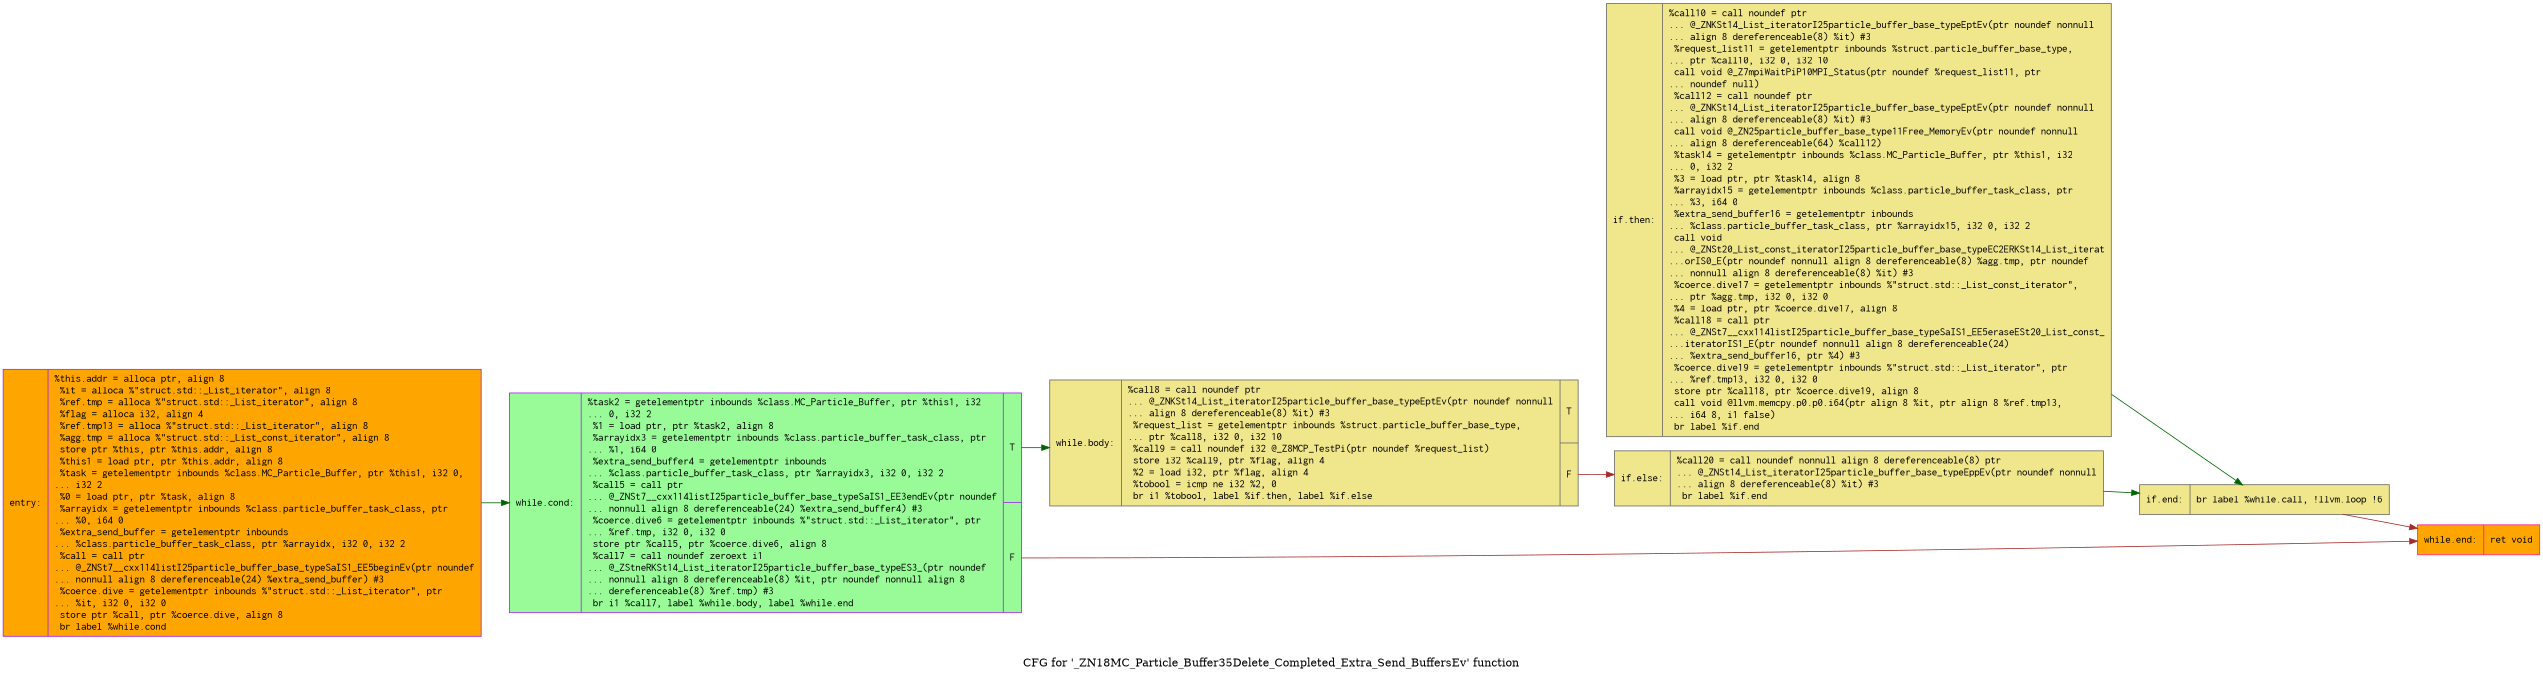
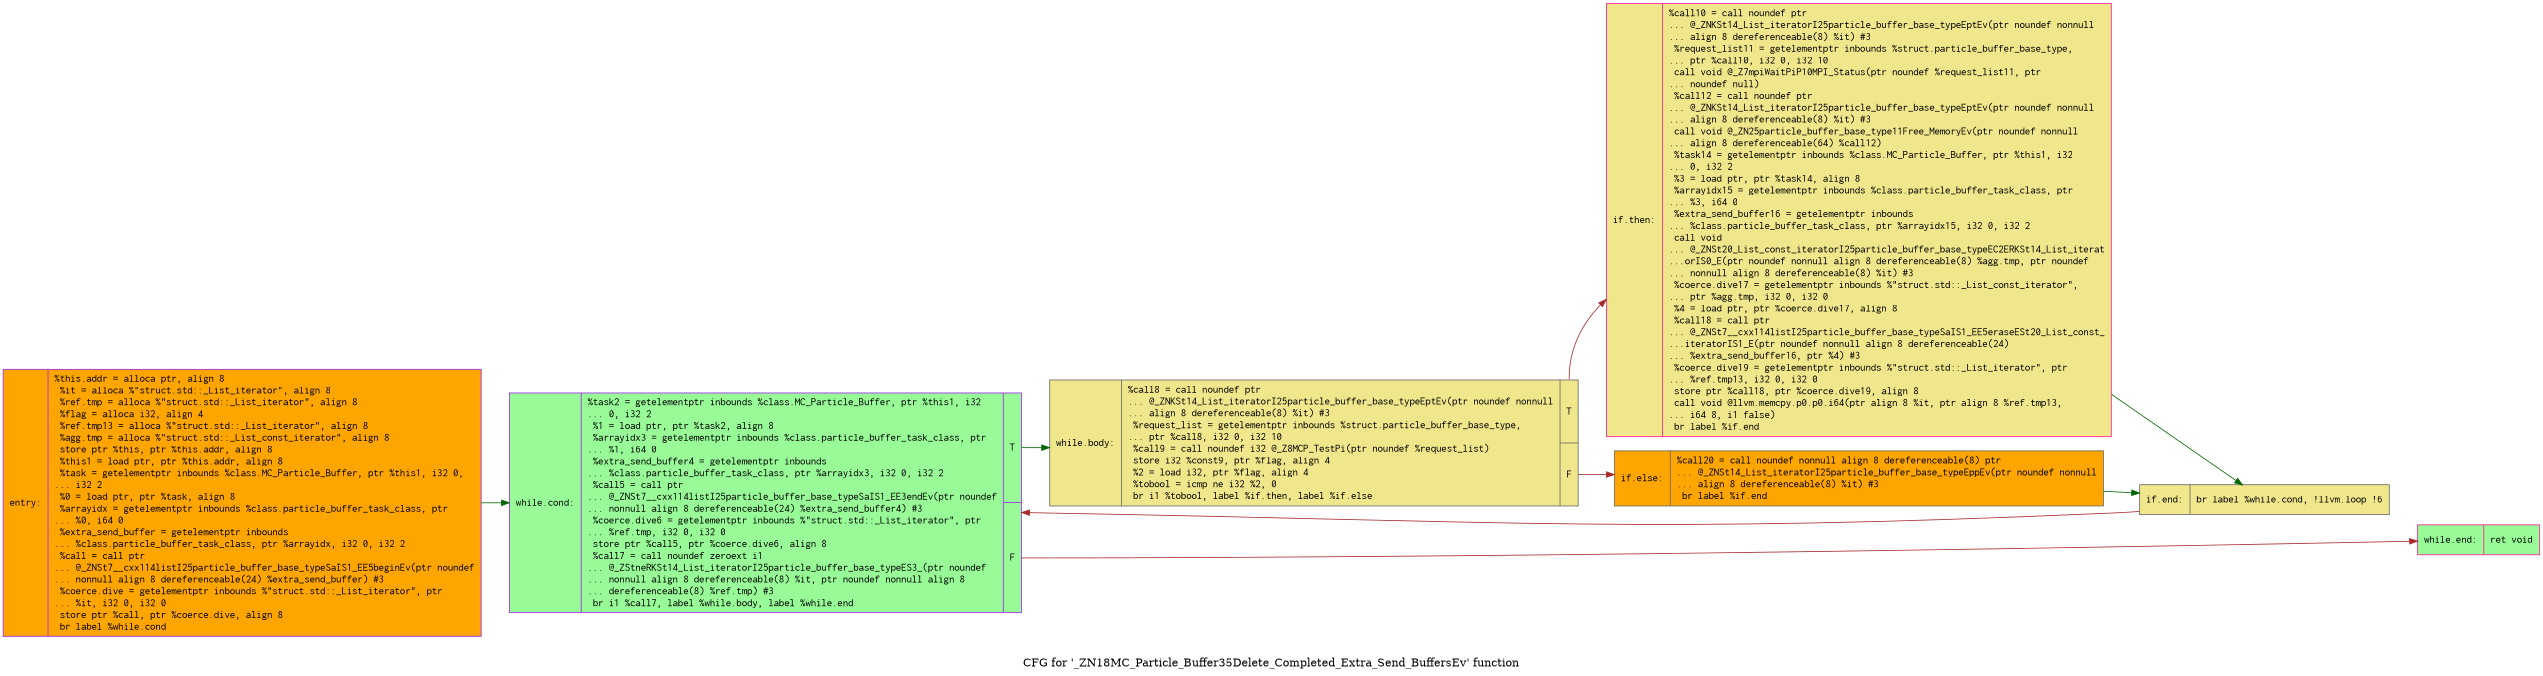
node "if.then:": color gray40 -> deeppink
edge "while.body:" -> "if.then:": added
node "while.body:": text "store i32 %call9, ptr %flag, align 4" -> "store i32 %const9, ptr %flag, align 4"
node "if.else:": fillcolor khaki -> orange
node "if.end:": text "br label %while.call, !llvm.loop !6" -> "br label %while.cond, !llvm.loop !6"
edge "if.end:" -> "while.end:": now "if.end:" -> "while.cond:"
node "while.end:": fillcolor orange -> palegreen
